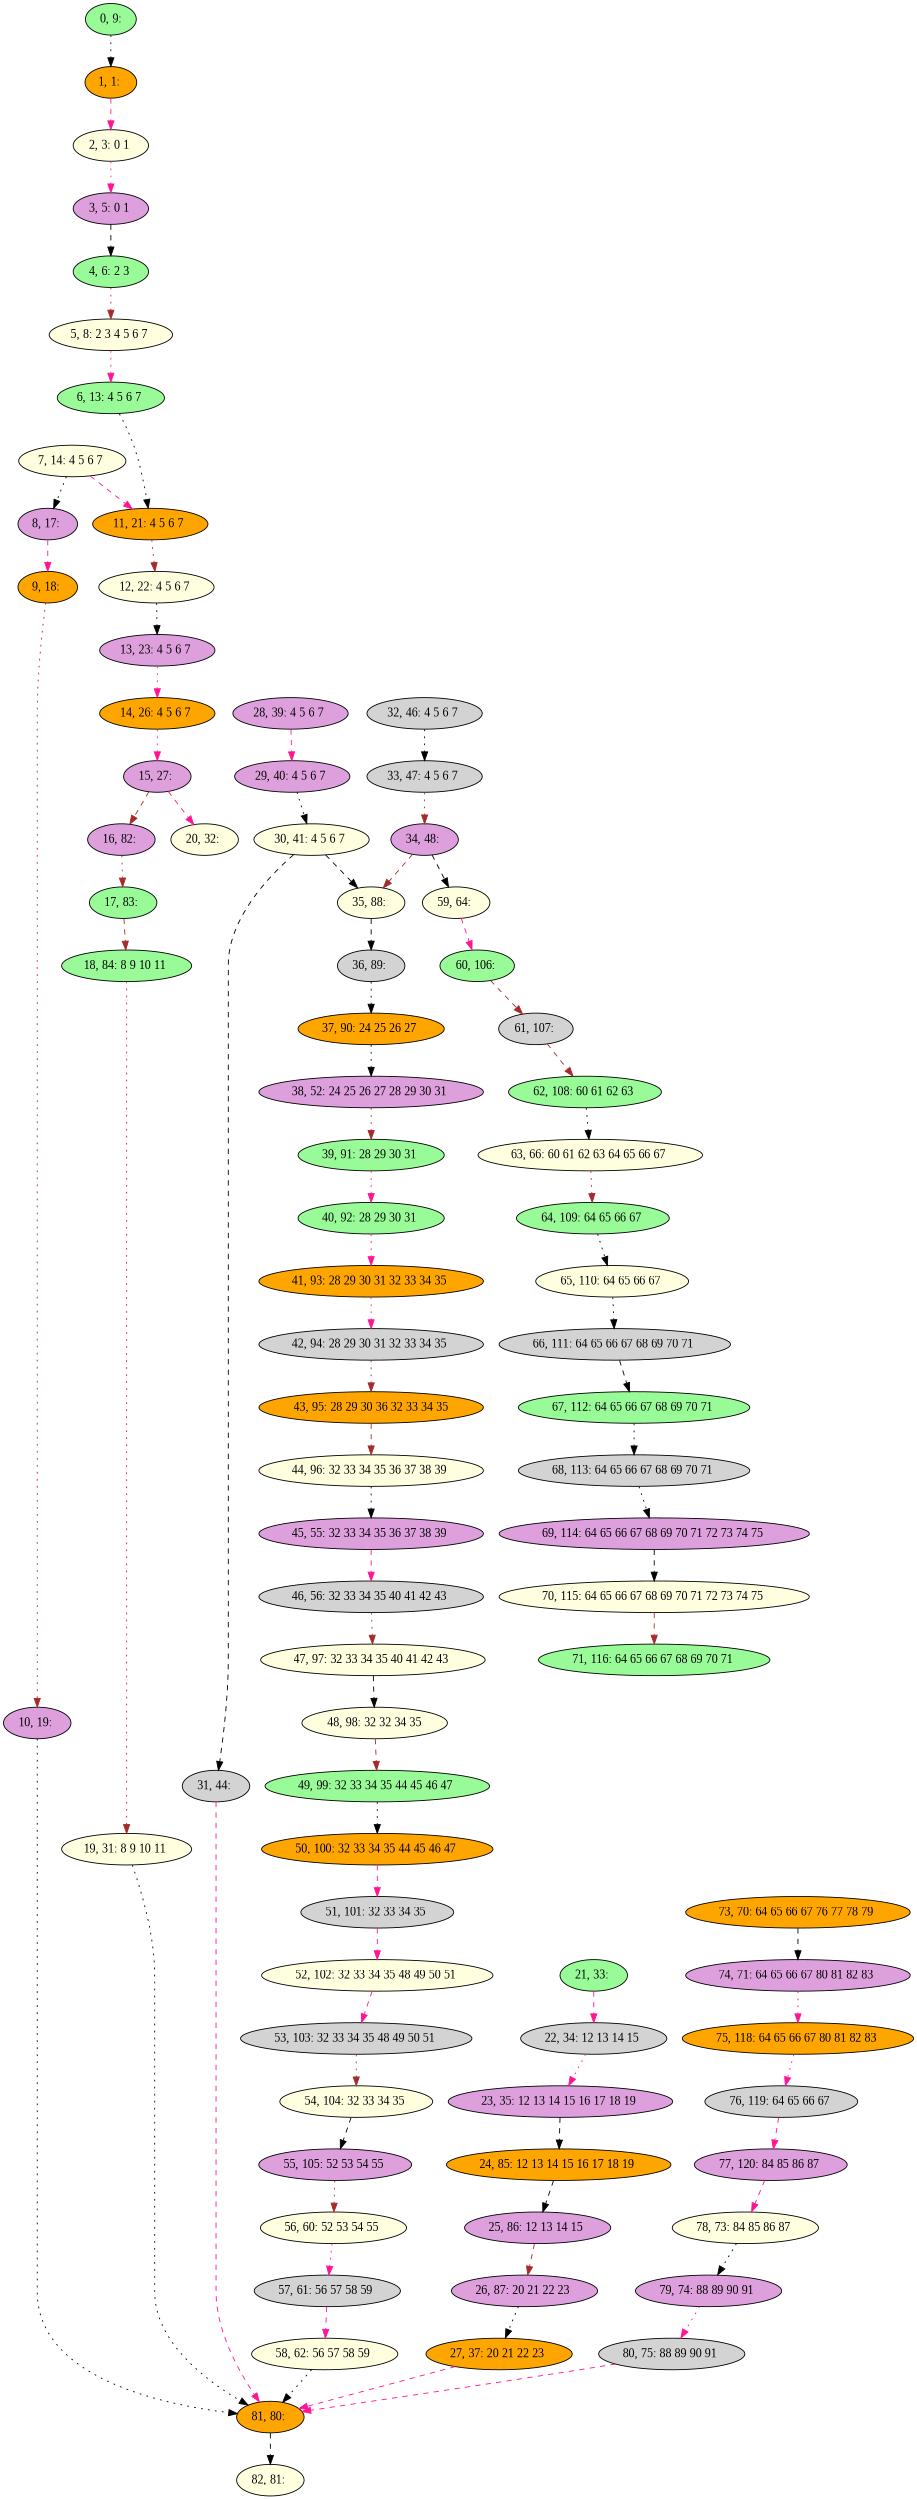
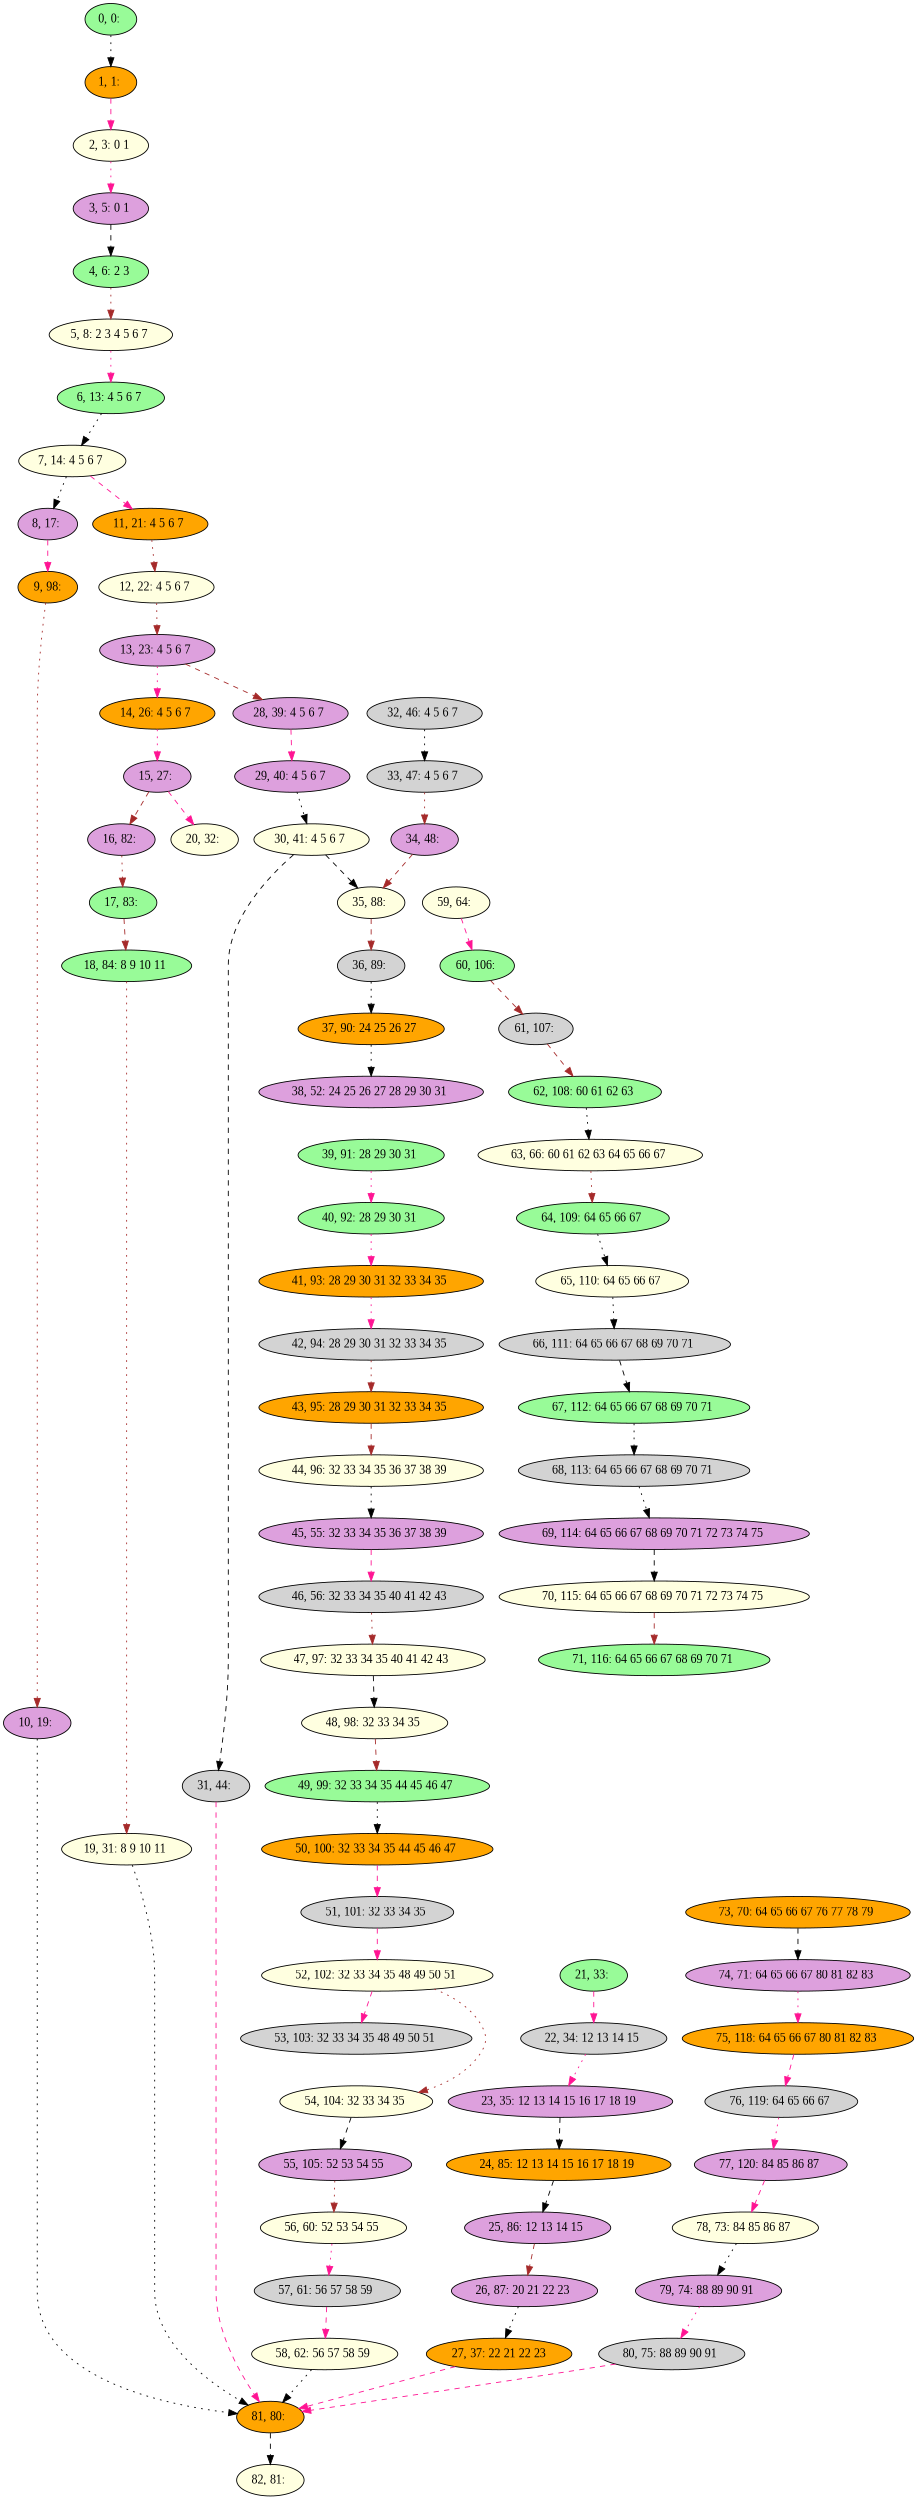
node "0, 9:": label "0, 9:" -> "0, 0:"
edge "6, 13: 4 5 6 7" -> "11, 21: 4 5 6 7": now "6, 13: 4 5 6 7" -> "7, 14: 4 5 6 7"
node "9, 18:": label "9, 18:" -> "9, 98:"
edge "12, 22: 4 5 6 7" -> "13, 23: 4 5 6 7": color black -> brown
edge "13, 23: 4 5 6 7" -> "28, 39: 4 5 6 7": added
edge "34, 48:" -> "59, 64:": removed
edge "35, 88:" -> "36, 89:": color black -> brown
edge "38, 52: 24 25 26 27 28 29 30 31" -> "39, 91: 28 29 30 31": removed
node "43, 95: 28 29 30 36 32 33 34 35": label "43, 95: 28 29 30 36 32 33 34 35" -> "43, 95: 28 29 30 31 32 33 34 35"
node "48, 98: 32 32 34 35": label "48, 98: 32 32 34 35" -> "48, 98: 32 33 34 35"
edge "53, 103: 32 33 34 35 48 49 50 51" -> "54, 104: 32 33 34 35": now "52, 102: 32 33 34 35 48 49 50 51" -> "54, 104: 32 33 34 35"
edge "75, 118: 64 65 66 67 80 81 82 83" -> "76, 119: 64 65 66 67": style dotted -> dashed
edge "76, 119: 64 65 66 67" -> "77, 120: 84 85 86 87": style dashed -> dotted
node "27, 37: 20 21 22 23": label "27, 37: 20 21 22 23" -> "27, 37: 22 21 22 23"
